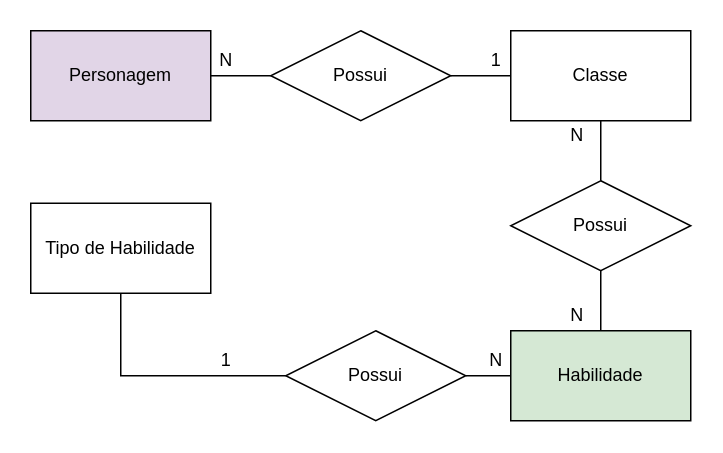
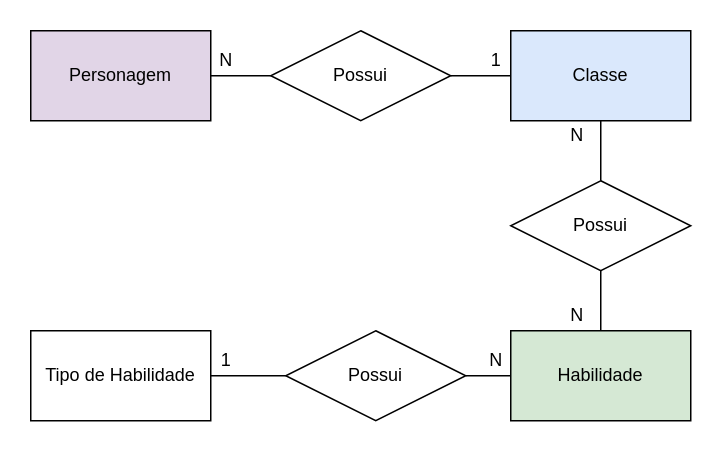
node "Classe": fillcolor #ffffff -> #dae8fc
node "Tipo de Habilidade": moved (121, 248) -> (121, 376)
